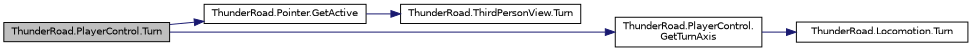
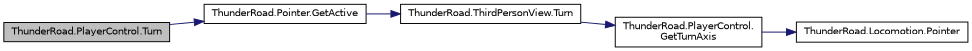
edge "ThunderRoad.PlayerControl.Turn" -> "ThunderRoad.PlayerControl. GetTurnAxis": now "ThunderRoad.ThirdPersonView.Turn" -> "ThunderRoad.PlayerControl. GetTurnAxis"
node "ThunderRoad.Locomotion.Turn": label "ThunderRoad.Locomotion.Turn" -> "ThunderRoad.Locomotion.Pointer"
